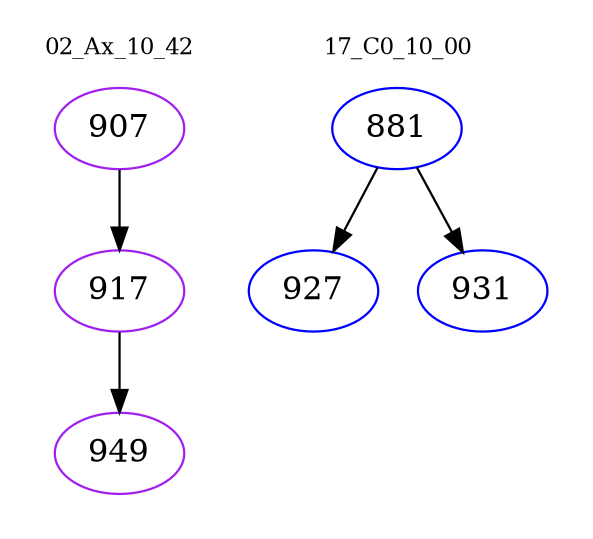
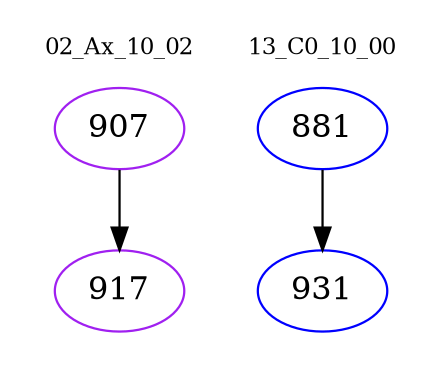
cluster "02_Ax_10_42": label "02_Ax_10_42" -> "02_Ax_10_02"
cluster "17_C0_10_00": label "17_C0_10_00" -> "13_C0_10_00"
node "927": removed
node "949": removed
